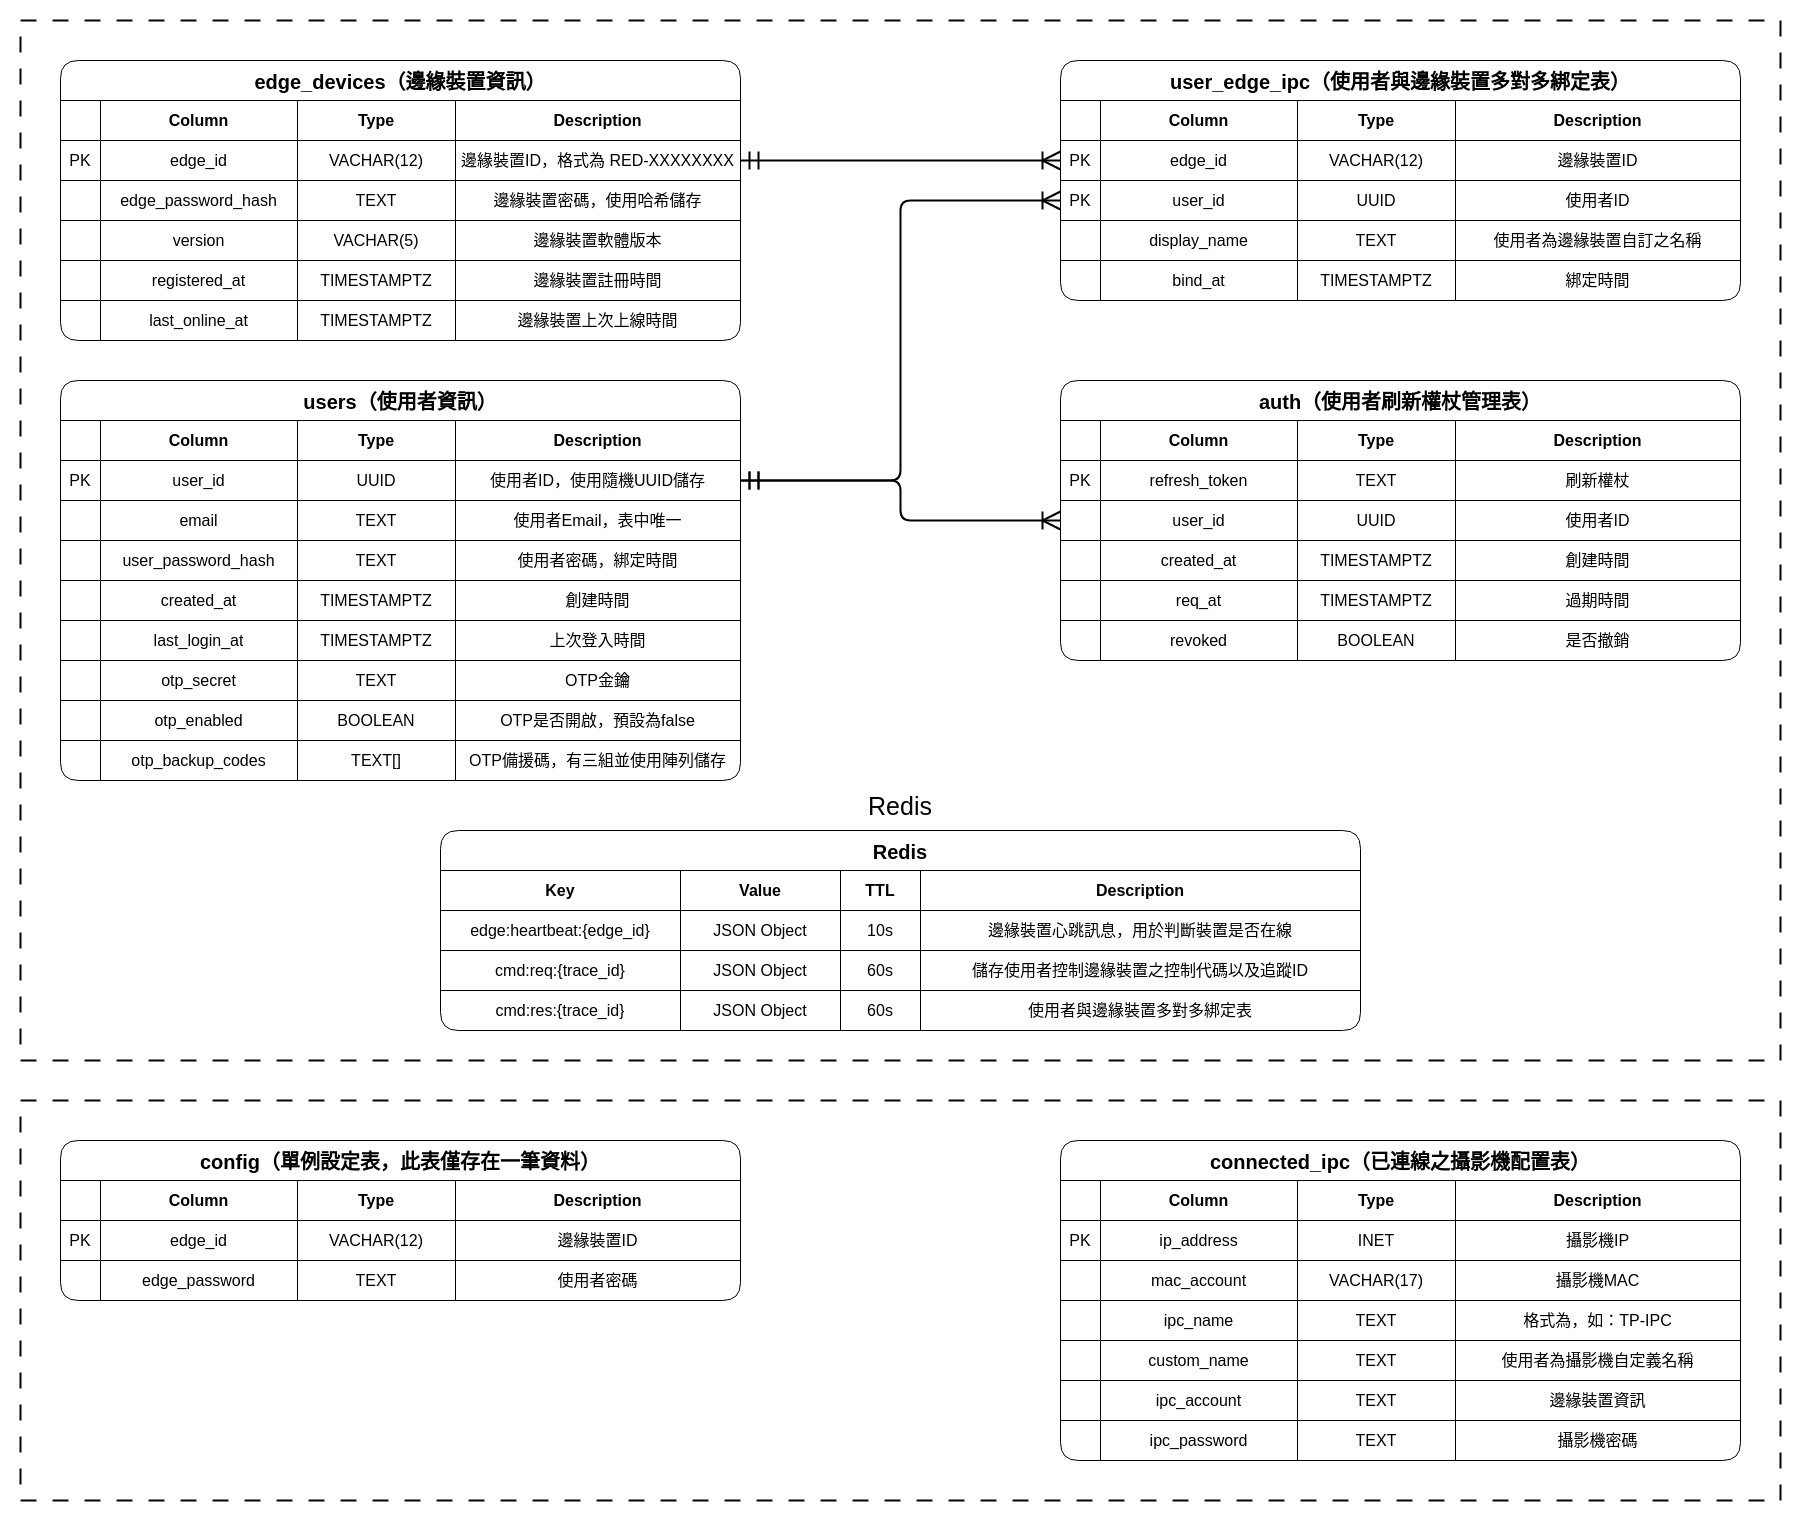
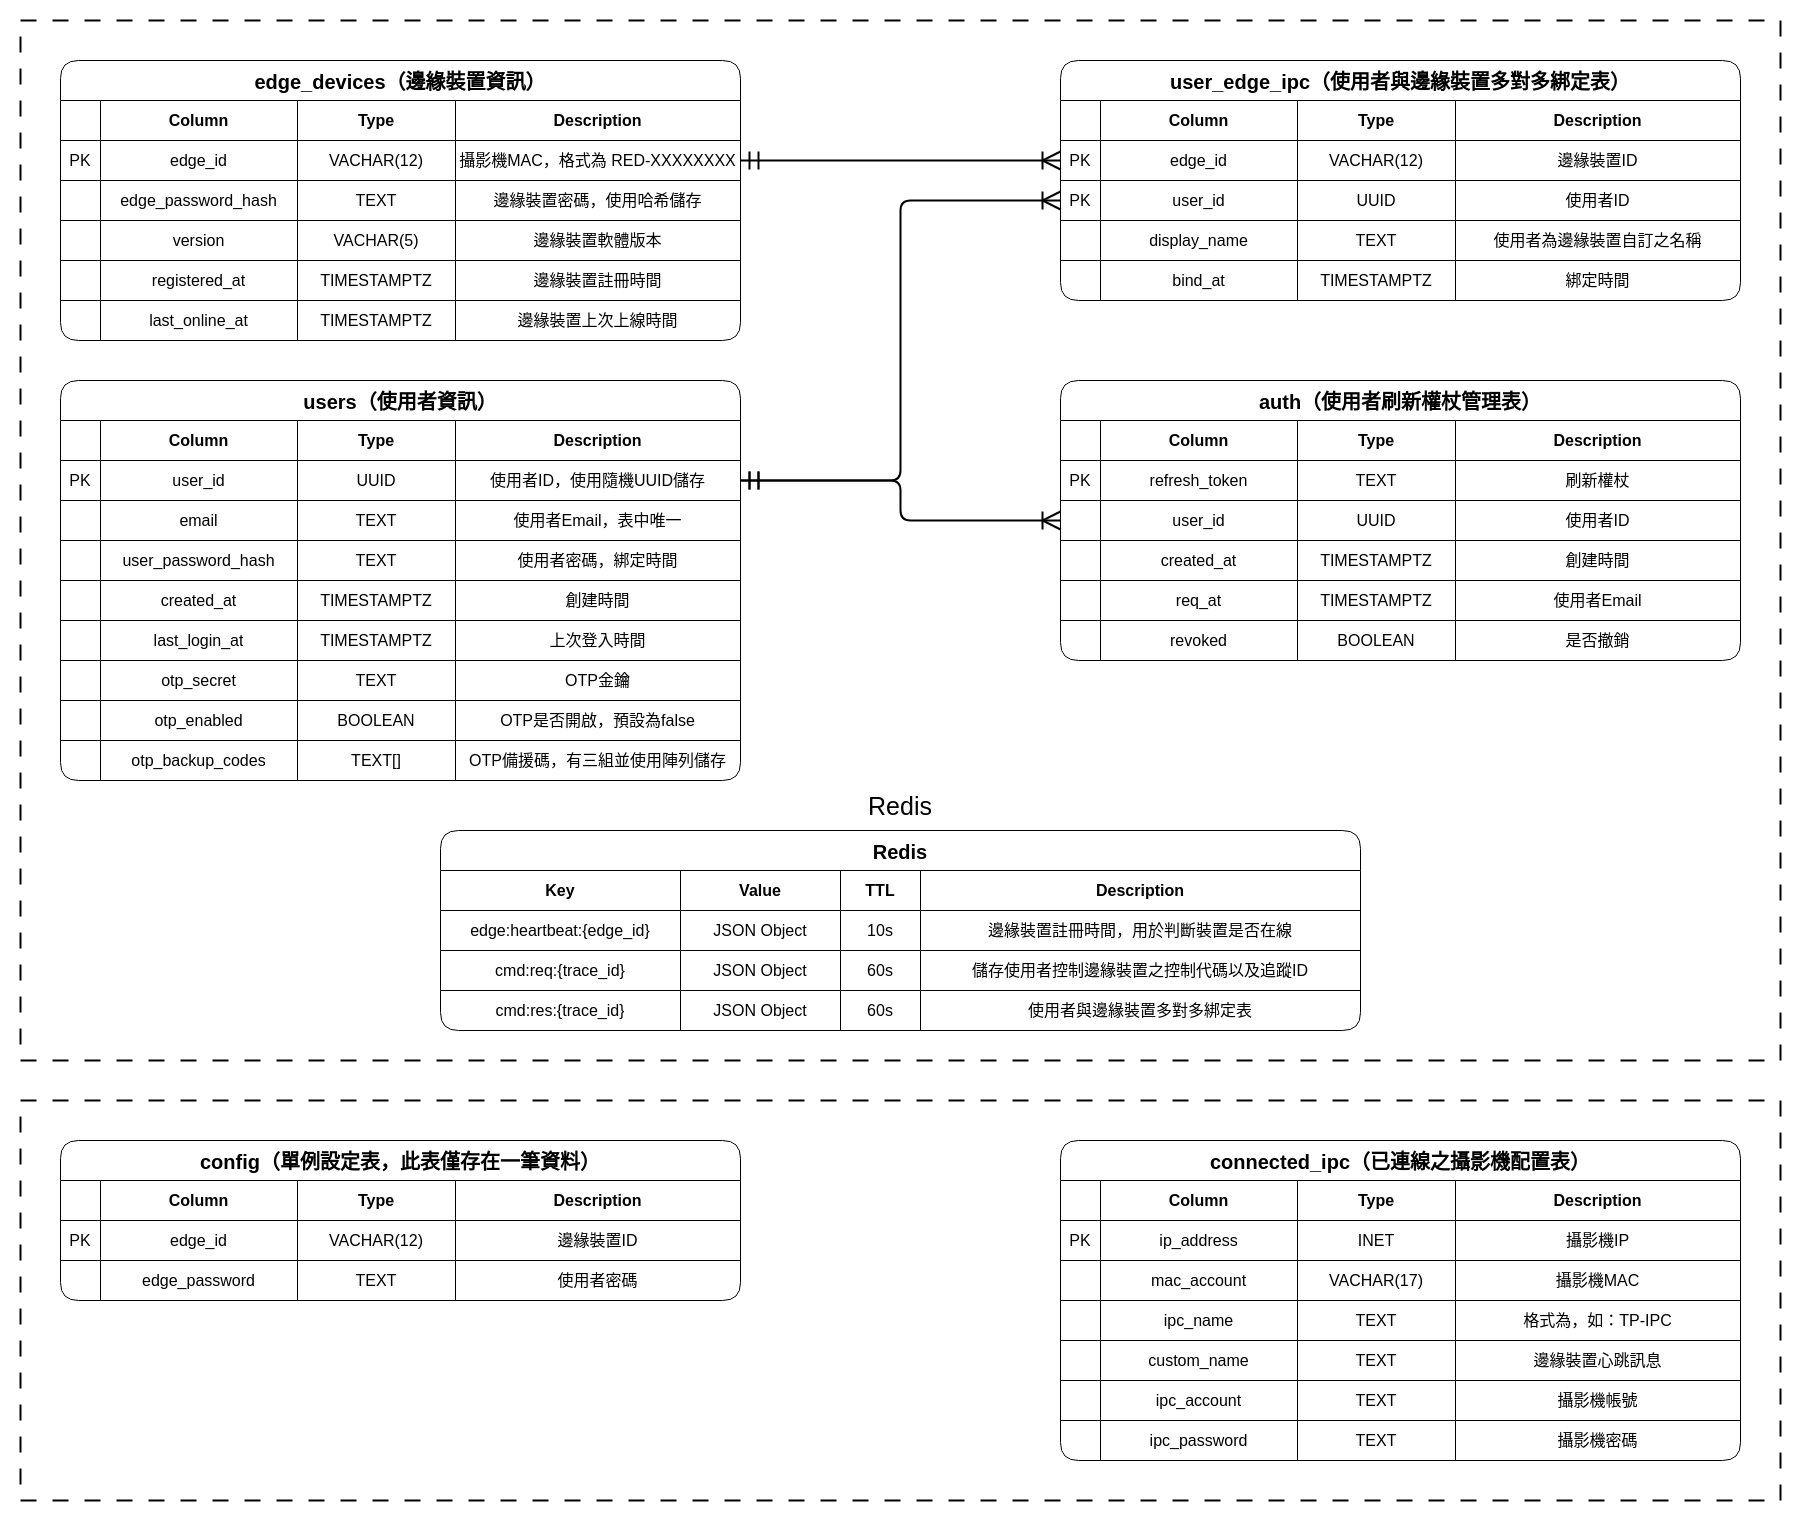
node "邊緣裝置ID，格式為 RED-XXXXXXXX": label "邊緣裝置ID，格式為 RED-XXXXXXXX" -> "攝影機MAC，格式為 RED-XXXXXXXX"
node "過期時間": label "過期時間" -> "使用者Email"
node "邊緣裝置心跳訊息，用於判斷裝置是否在線": label "邊緣裝置心跳訊息，用於判斷裝置是否在線" -> "邊緣裝置註冊時間，用於判斷裝置是否在線"
node "使用者為攝影機自定義名稱": label "使用者為攝影機自定義名稱" -> "邊緣裝置心跳訊息"
node "邊緣裝置資訊": label "邊緣裝置資訊" -> "攝影機帳號"
